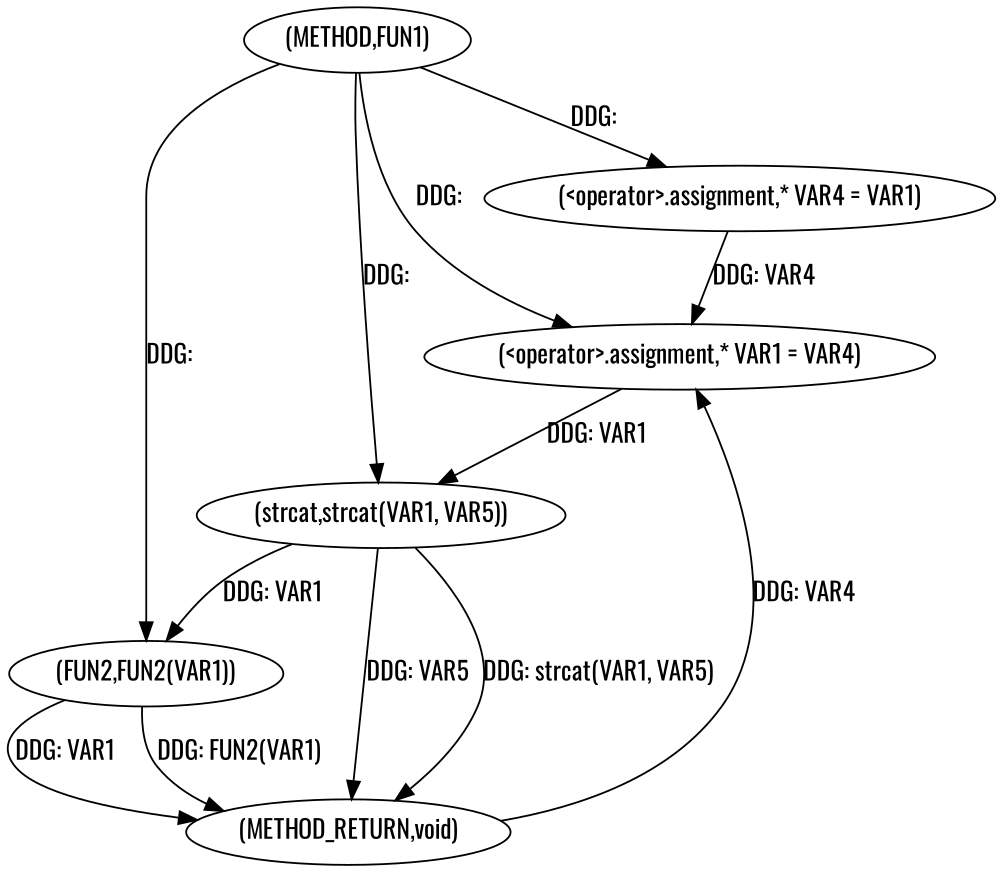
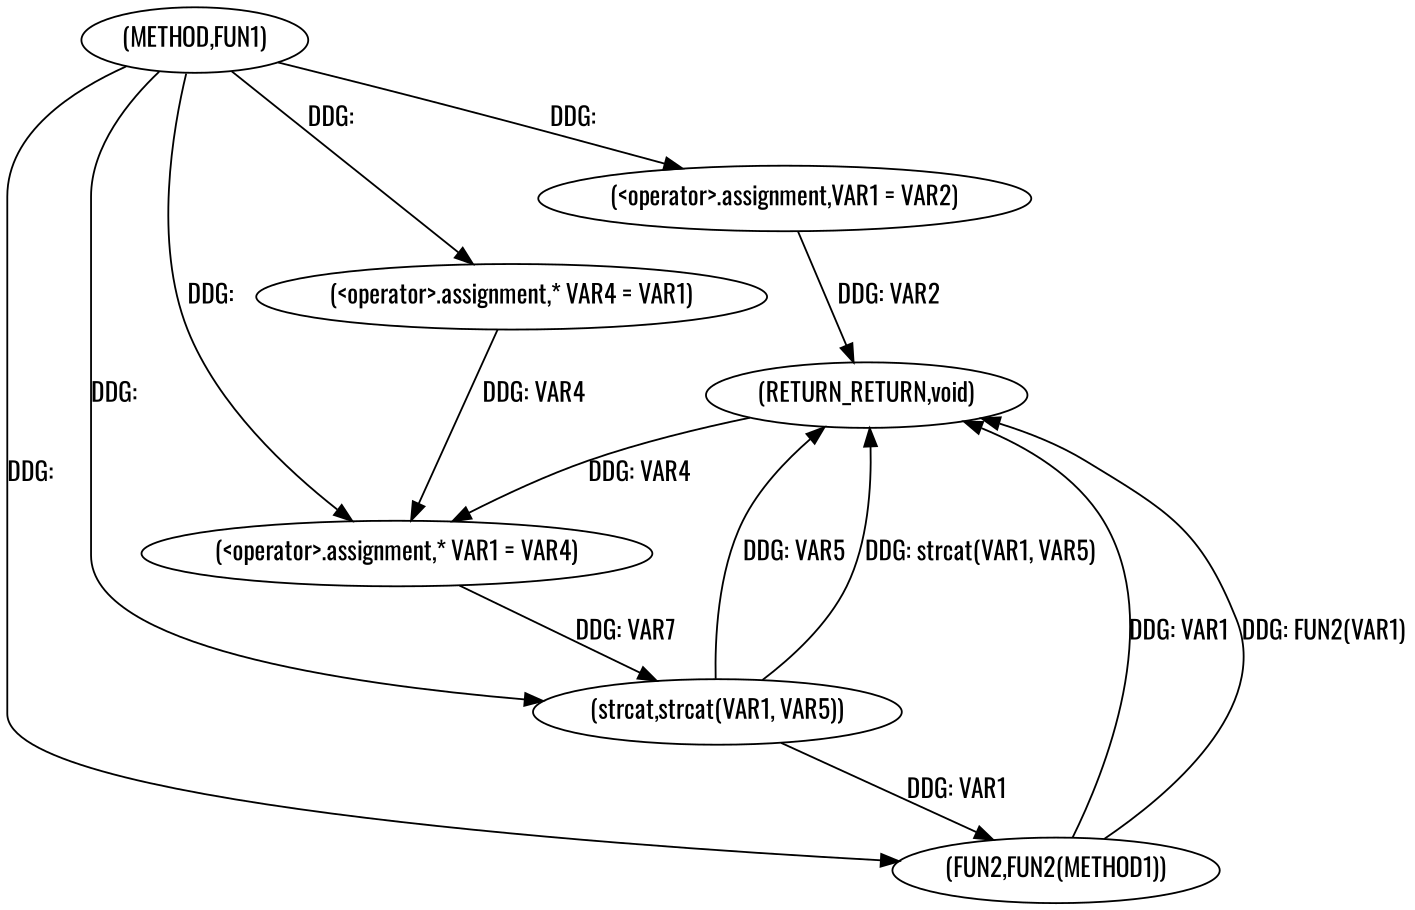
node "(<operator>.assignment,VAR1 = VAR2)": added
edge "(<operator>.assignment,* VAR1 = VAR4)" -> "(strcat,strcat(VAR1, VAR5))": label "DDG: VAR1" -> "DDG: VAR7"
node "(FUN2,FUN2(VAR1))": label "(FUN2,FUN2(VAR1))" -> "(FUN2,FUN2(METHOD1))"
node "(METHOD_RETURN,void)": label "(METHOD_RETURN,void)" -> "(RETURN_RETURN,void)"
